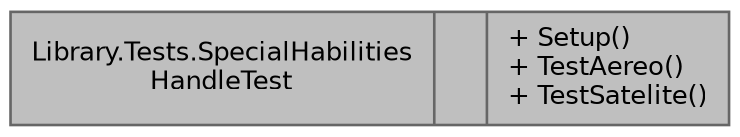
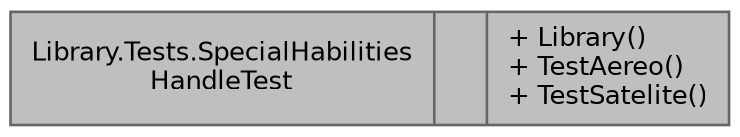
node "Library.Tests.SpecialHabilities": text "+ Setup()" -> "+ Library()"
